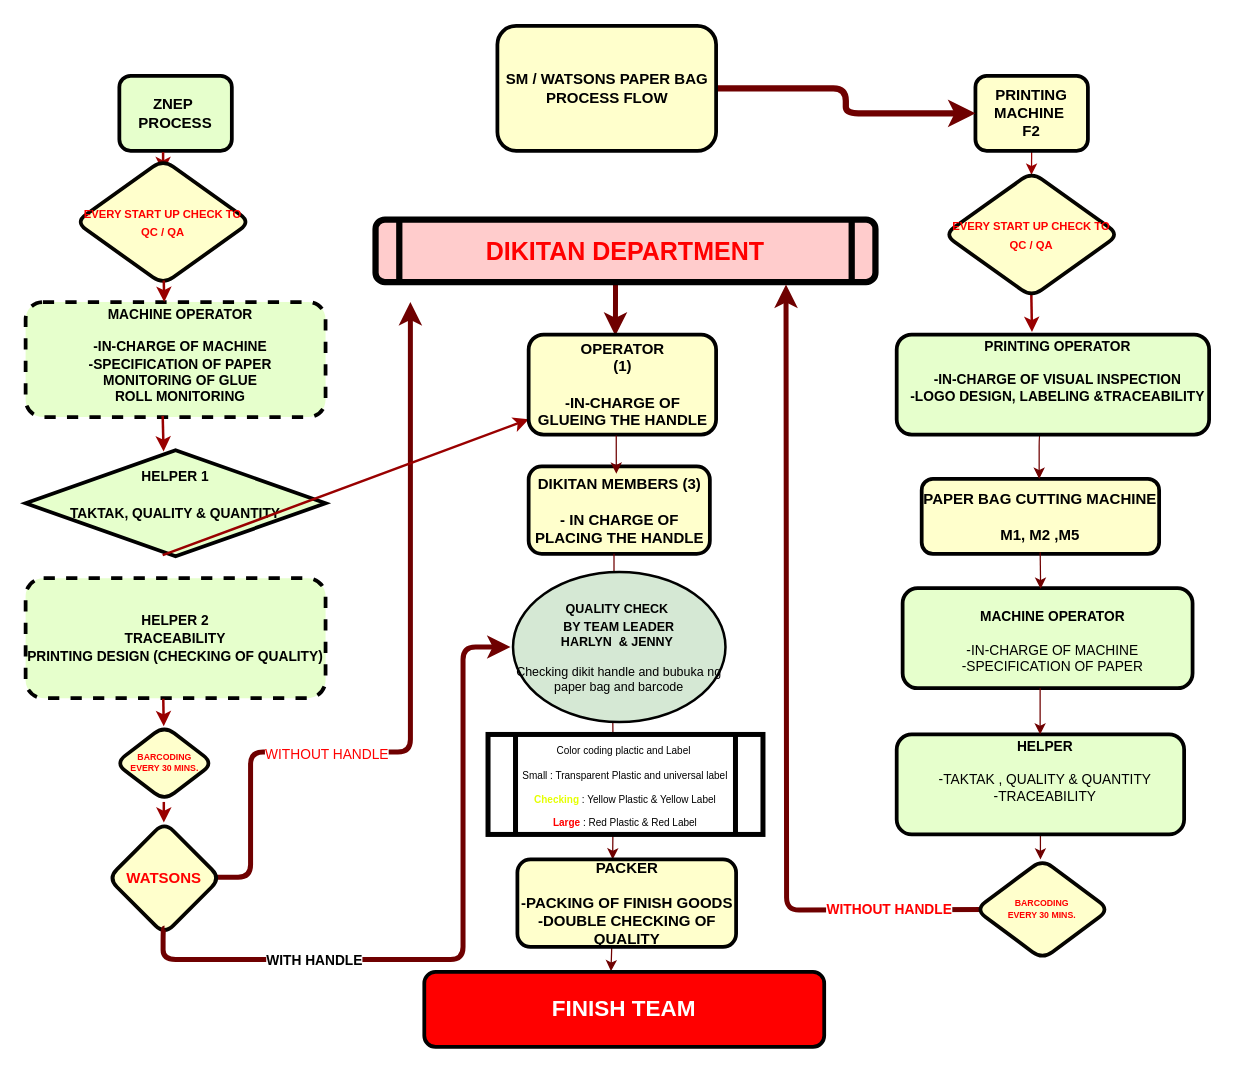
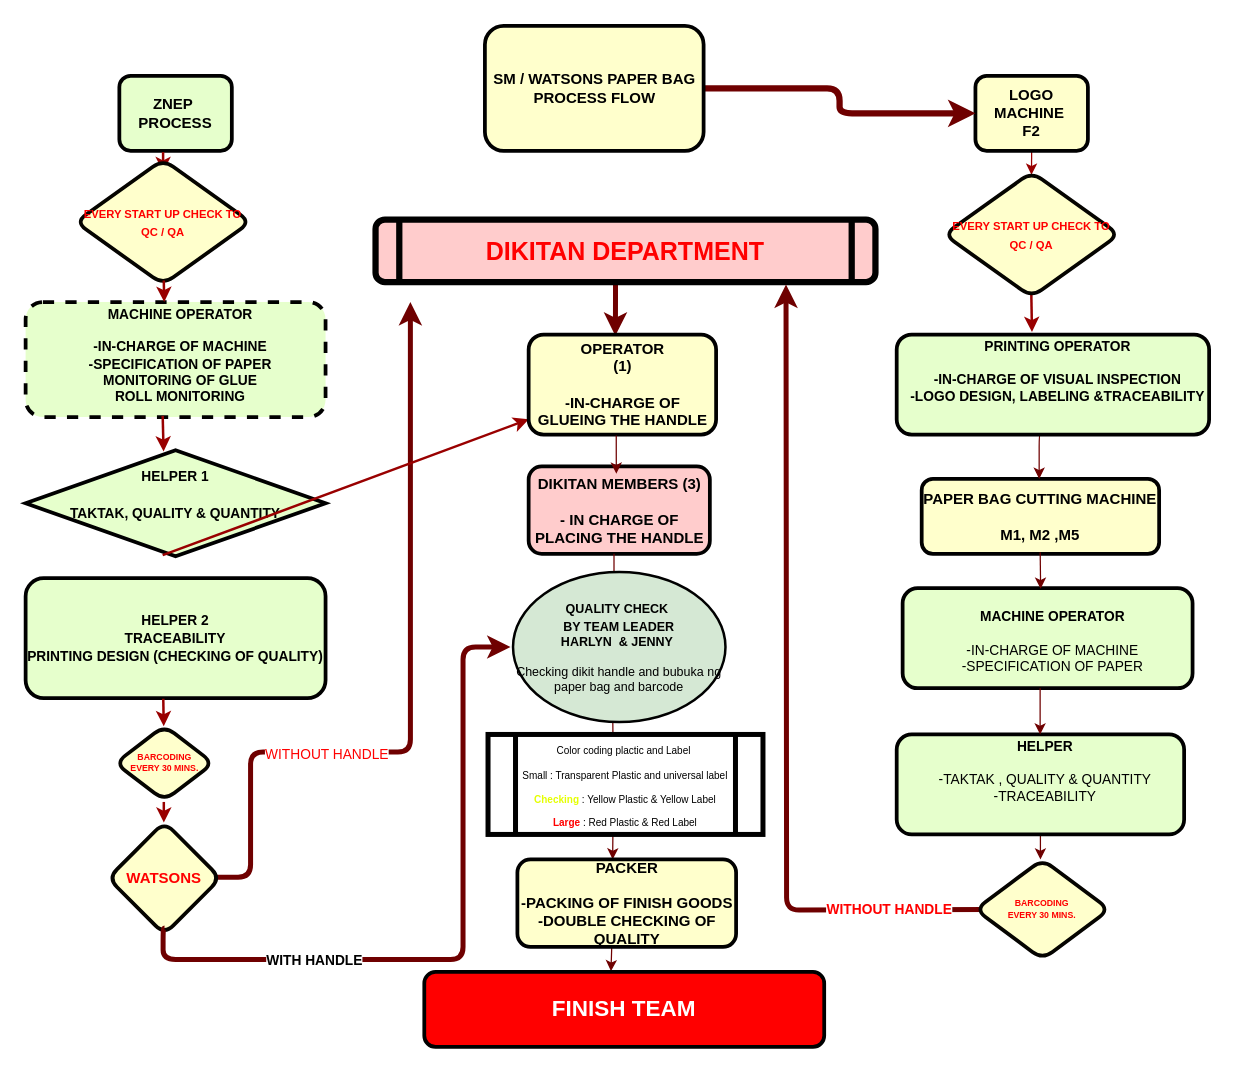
node "SM / WATSONS PAPER BAG PROCESS FLOW": moved (607, 88) -> (594, 88)
node "PRINTING MACHINE F2": label "PRINTING MACHINE F2" -> "LOGO MACHINE F2"
node "DIKITAN MEMBERS (3) - IN CHARGE OF PLACING THE HANDLE": fillcolor #ffffcc -> #ffcccc
node "HELPER 2 TRACEABILITY PRINTING DESIGN (CHECKING OF QUALITY)": style dashed -> solid
